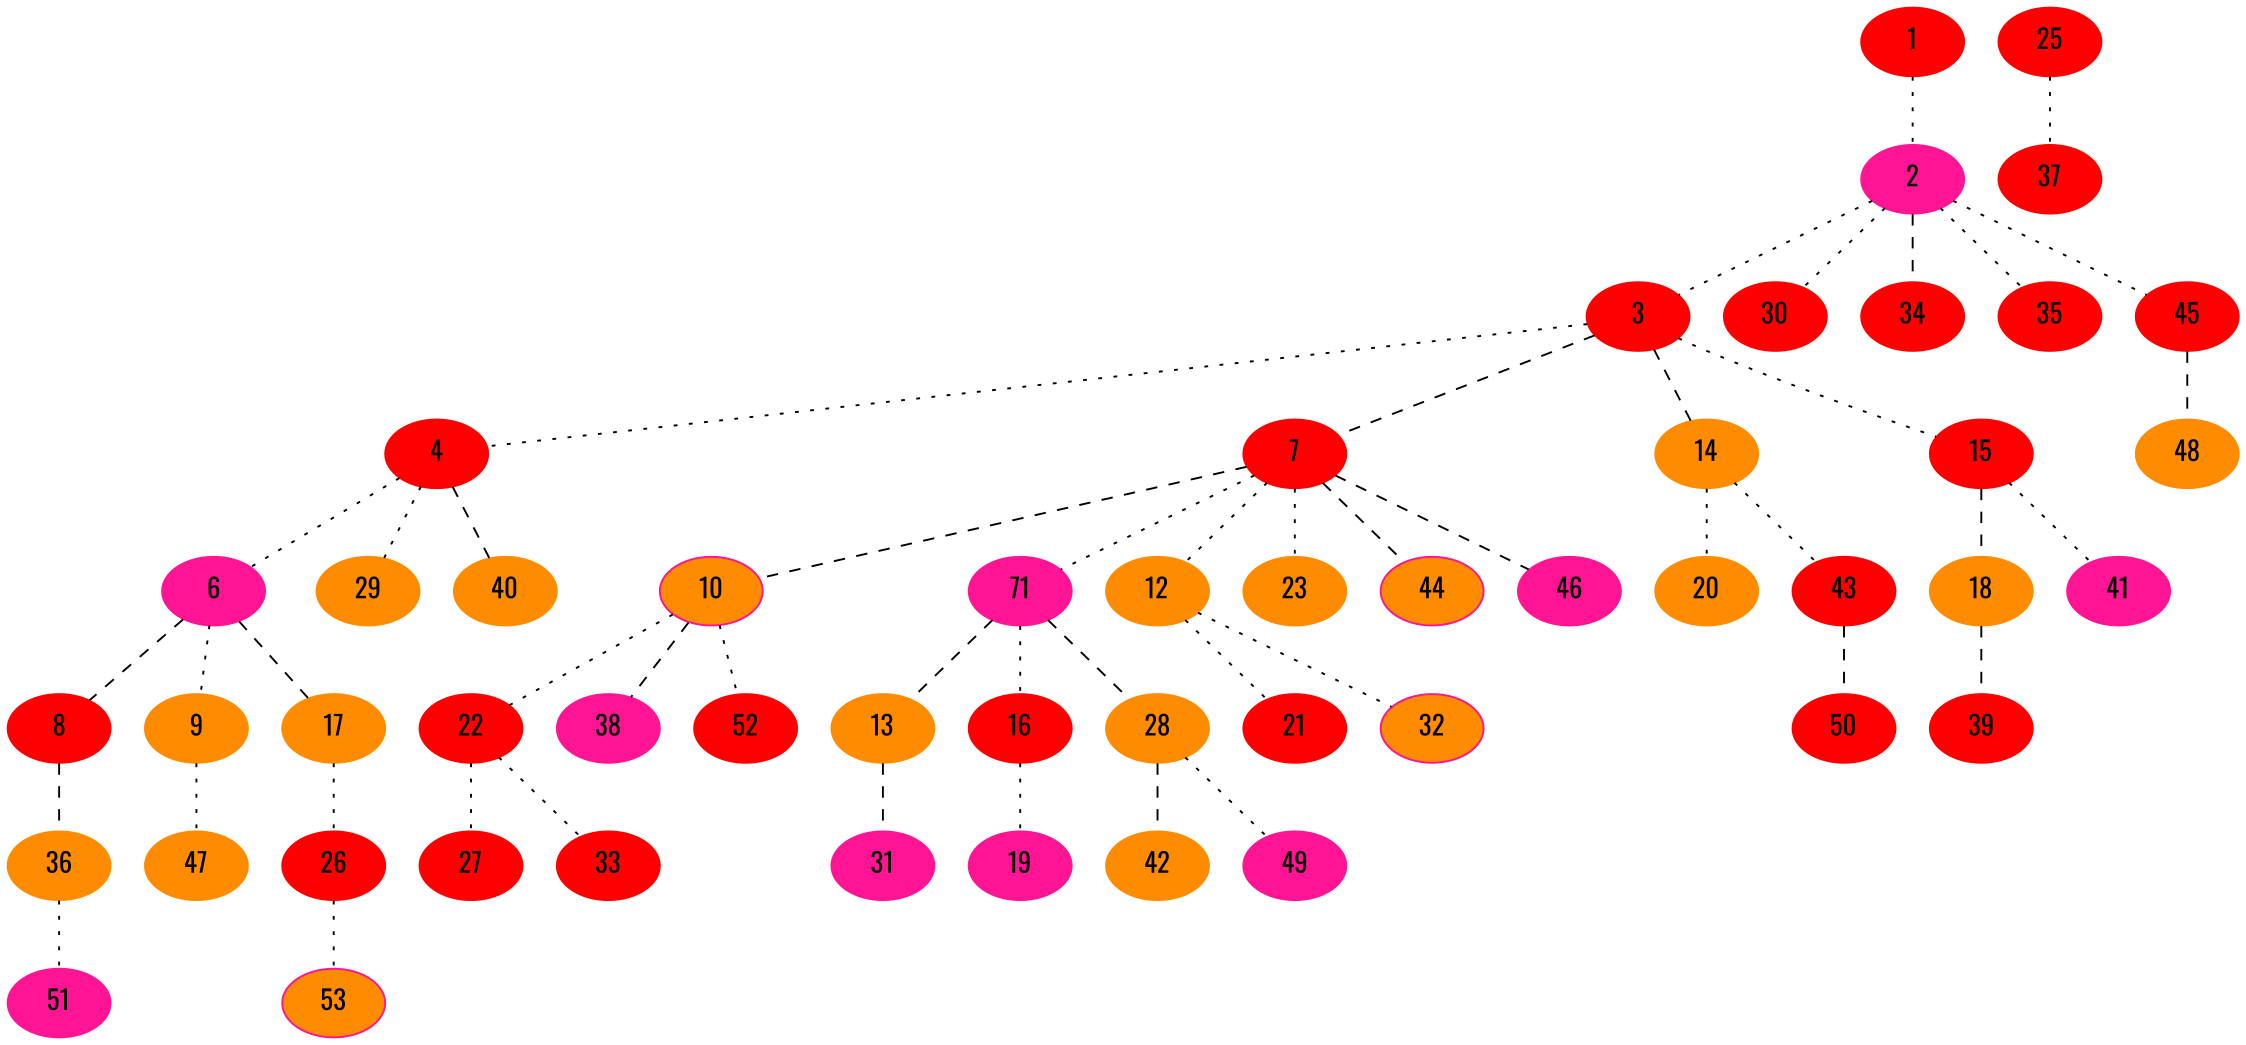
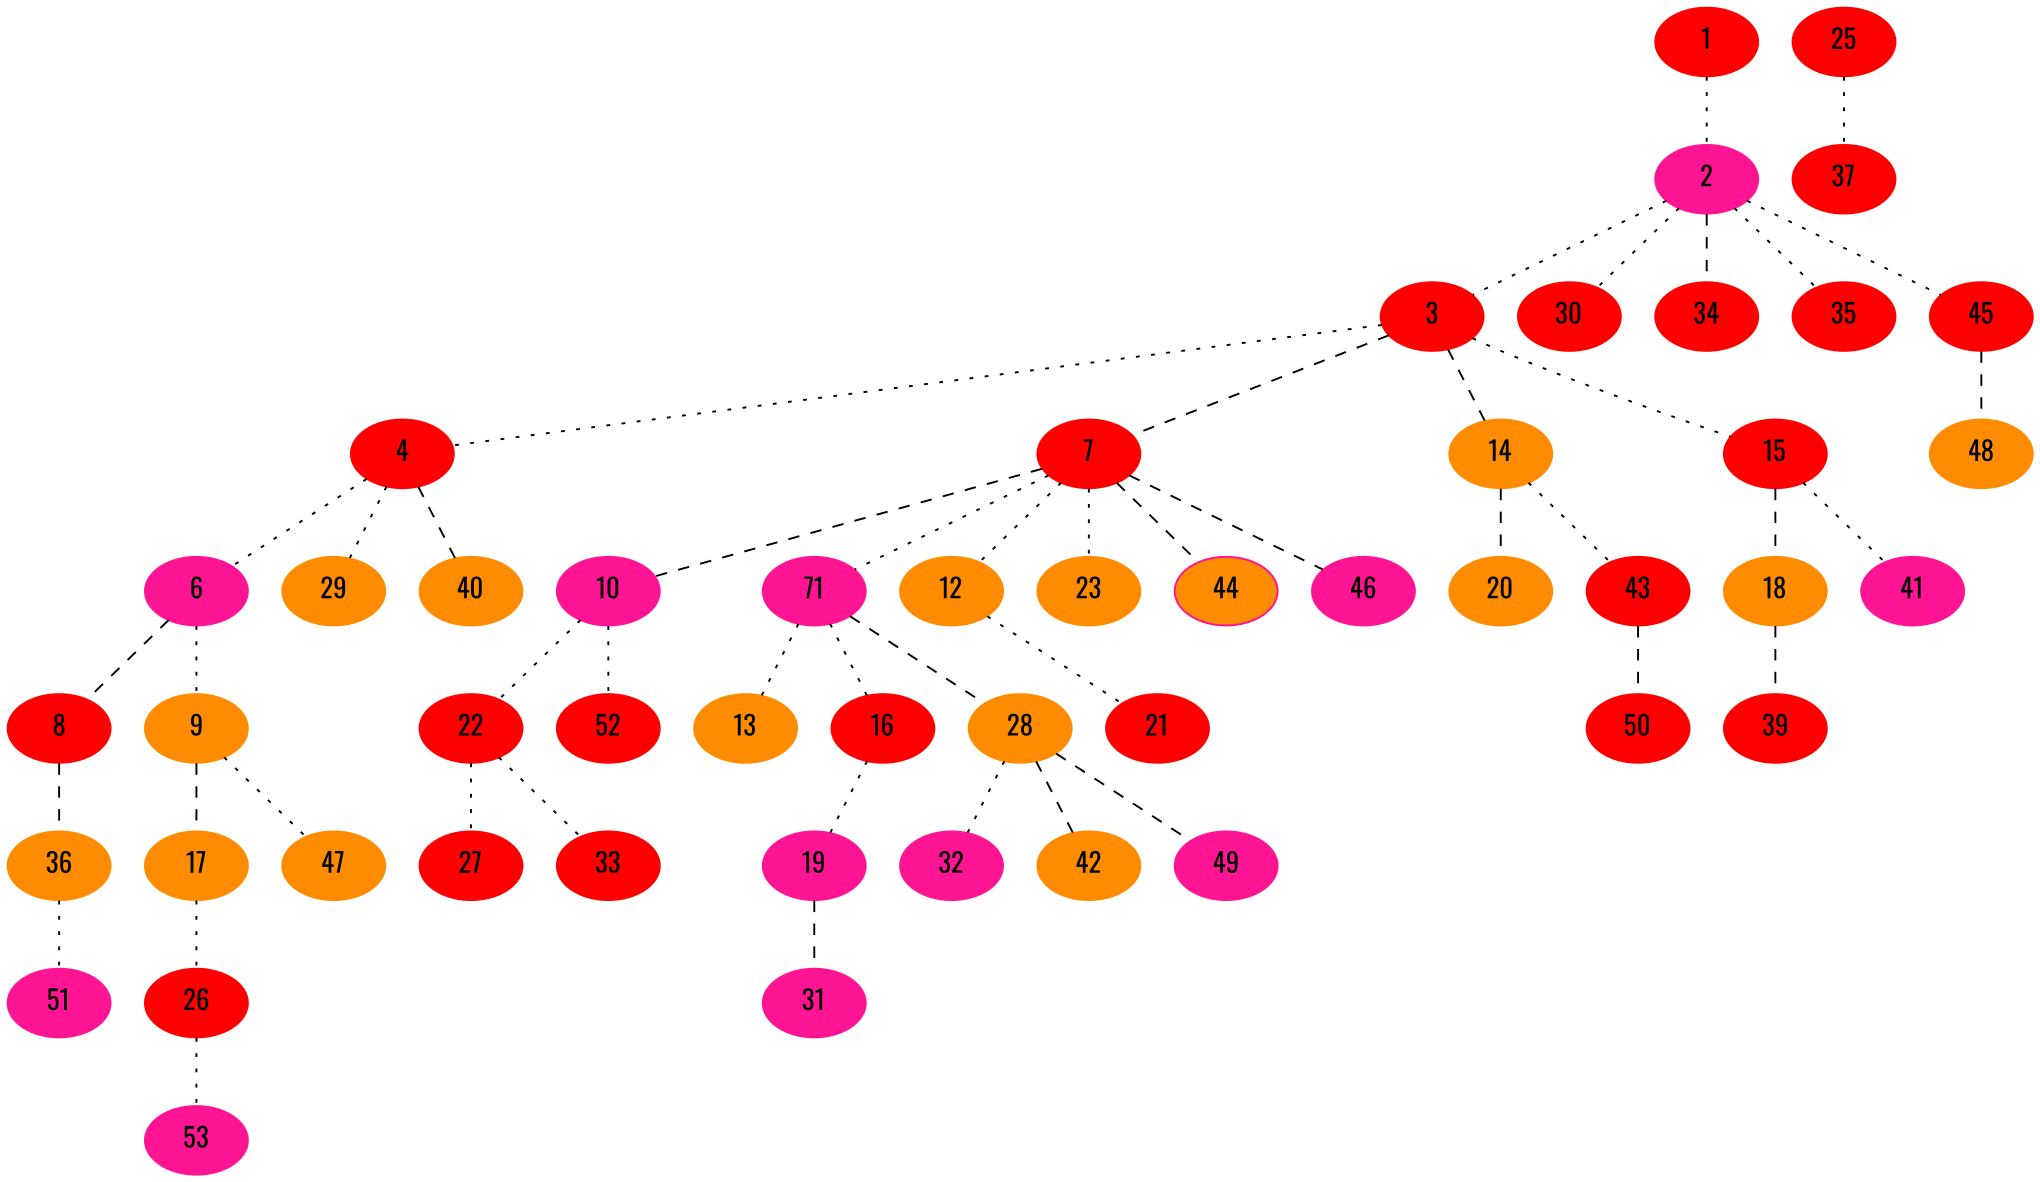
edge "14" -- "20": style dotted -> dashed
node "10": fillcolor darkorange -> deeppink
edge "6" -- "17": now "9" -- "17"
edge "71" -- "13": style dashed -> dotted
edge "12" -- "32": now "28" -- "32"
node "38": removed
node "32": fillcolor darkorange -> deeppink
edge "13" -- "31": now "19" -- "31"
edge "28" -- "49": style dotted -> dashed
node "53": fillcolor darkorange -> deeppink
